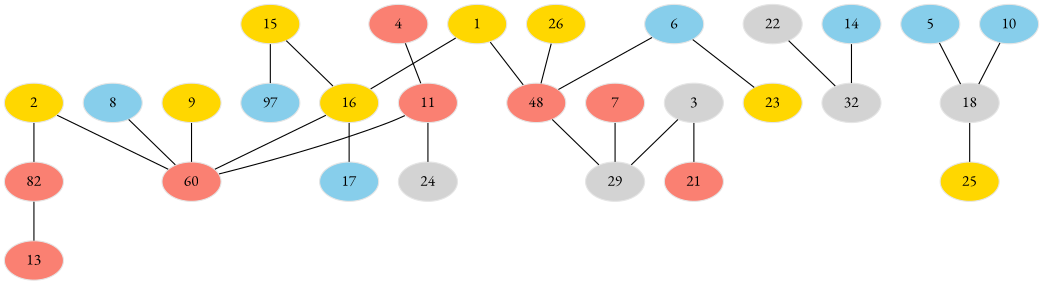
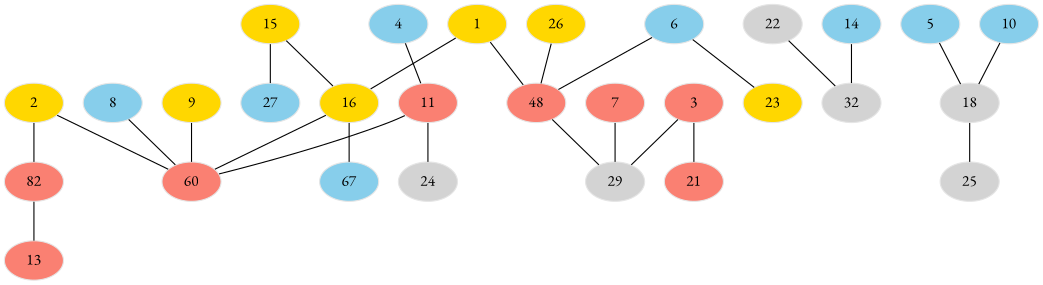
node "4": fillcolor salmon -> skyblue
node "97": label "97" -> "27"
node "3": fillcolor lightgrey -> salmon
node "17": label "17" -> "67"
node "25": fillcolor gold -> lightgrey
